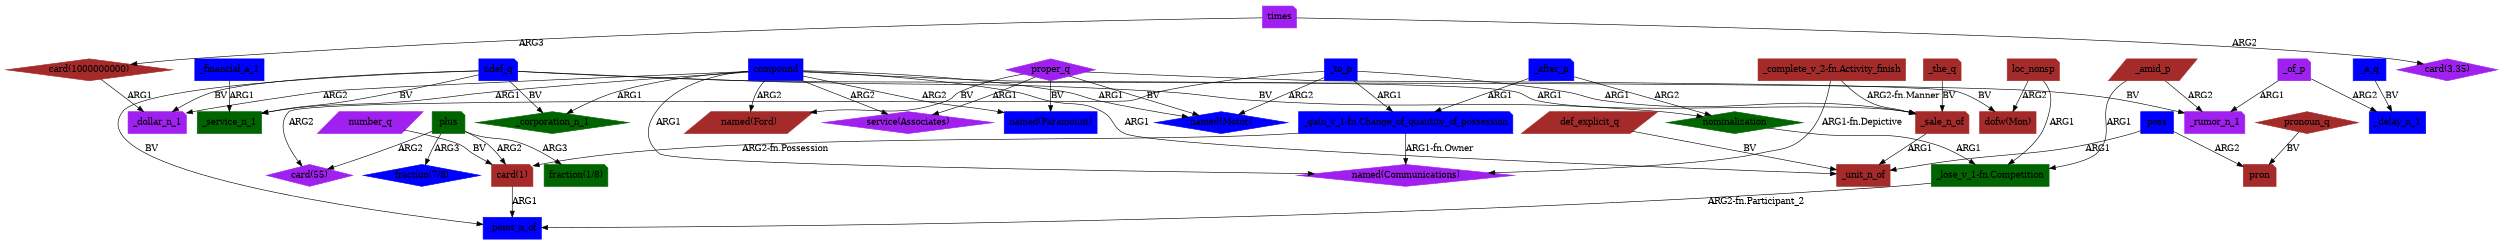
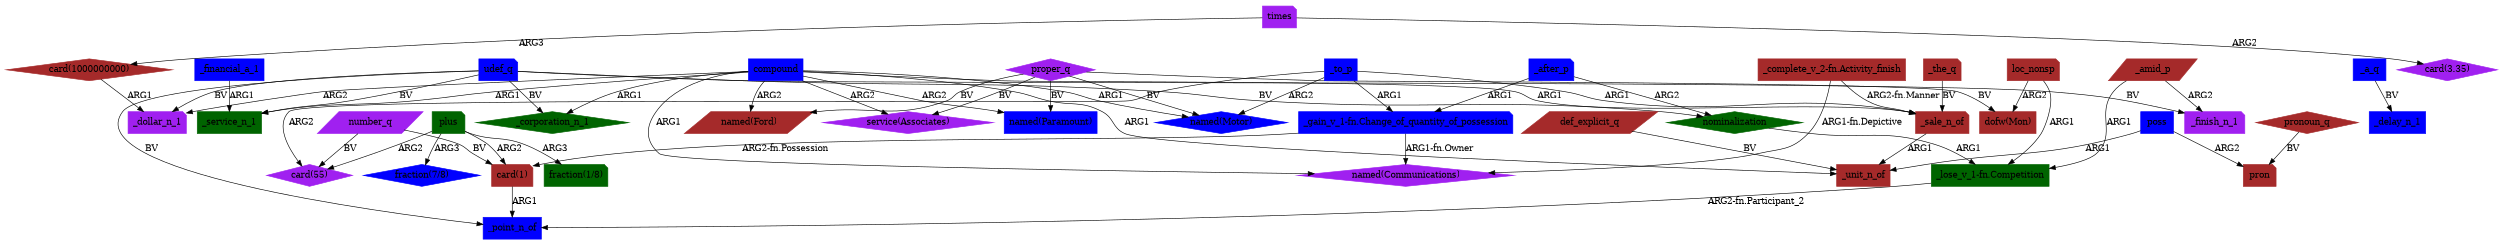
node "_of_p": removed
edge "proper_q" -> "service(Associates)": label "ARG1" -> "BV"
node "_rumor_n_1": label "_rumor_n_1" -> "_finish_n_1"
edge "number_q" -> "card(55)": added, label "BV"
